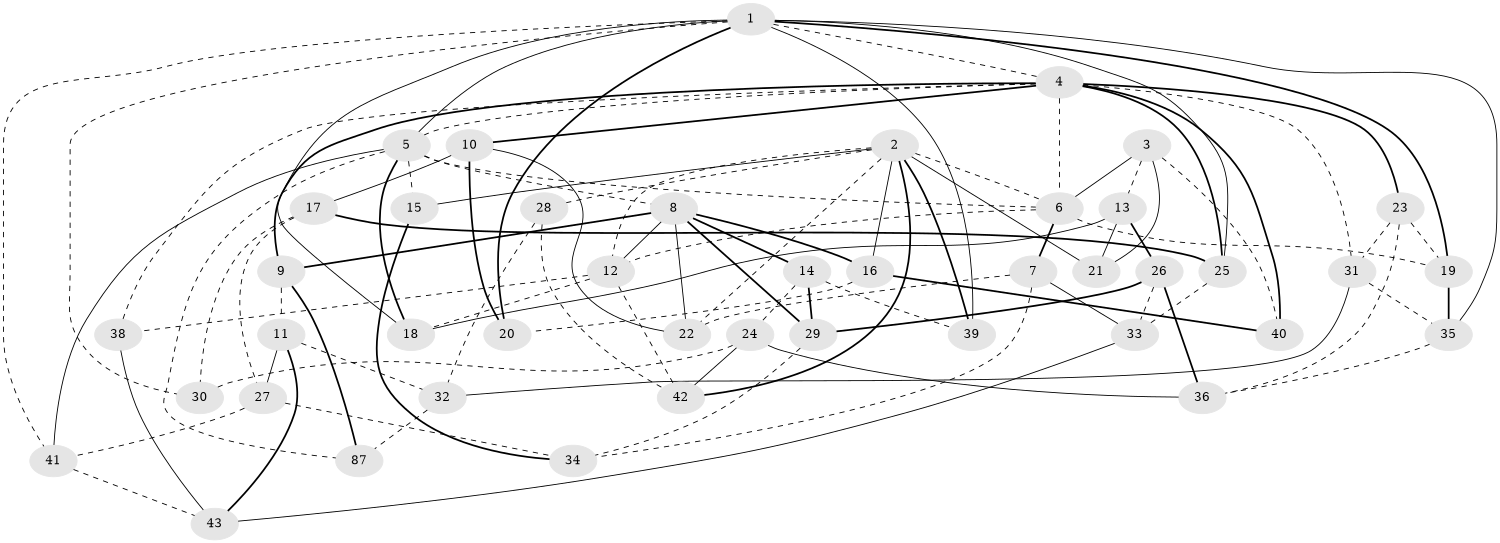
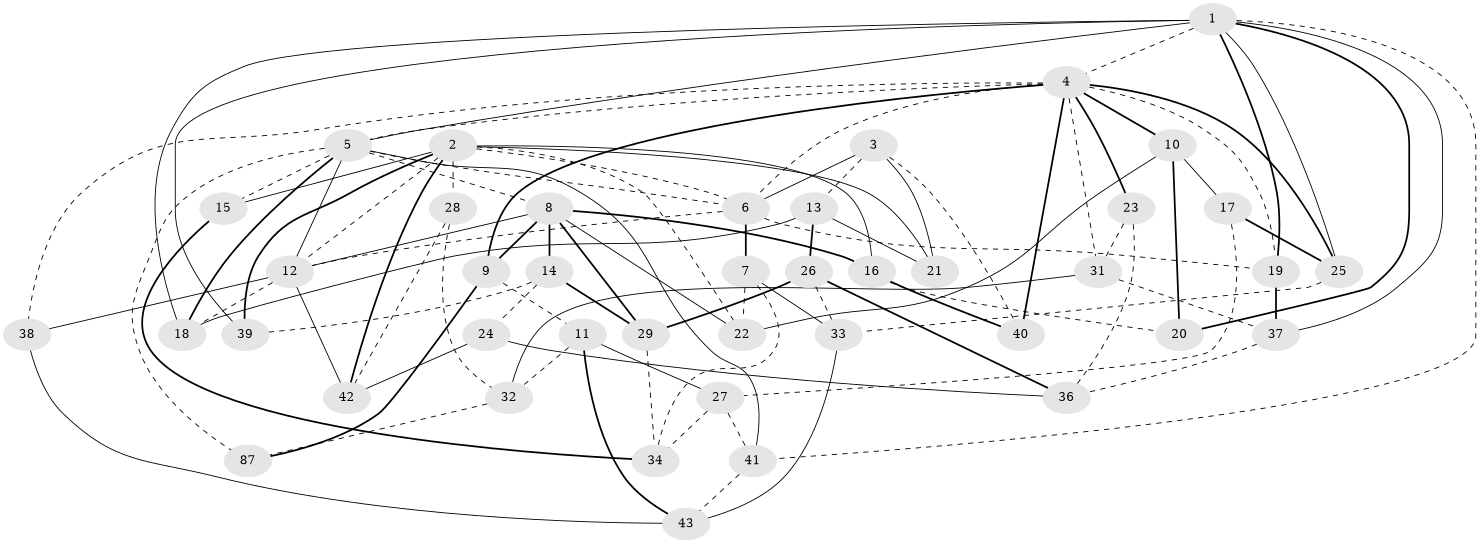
edge "5" -- "12": added
edge "23" -- "19": now "4" -- "19"
edge "12" -- "38": style dashed -> solid
edge "12" -- "42": style dashed -> solid
node "35": label "35" -> "37"
node "30": removed
